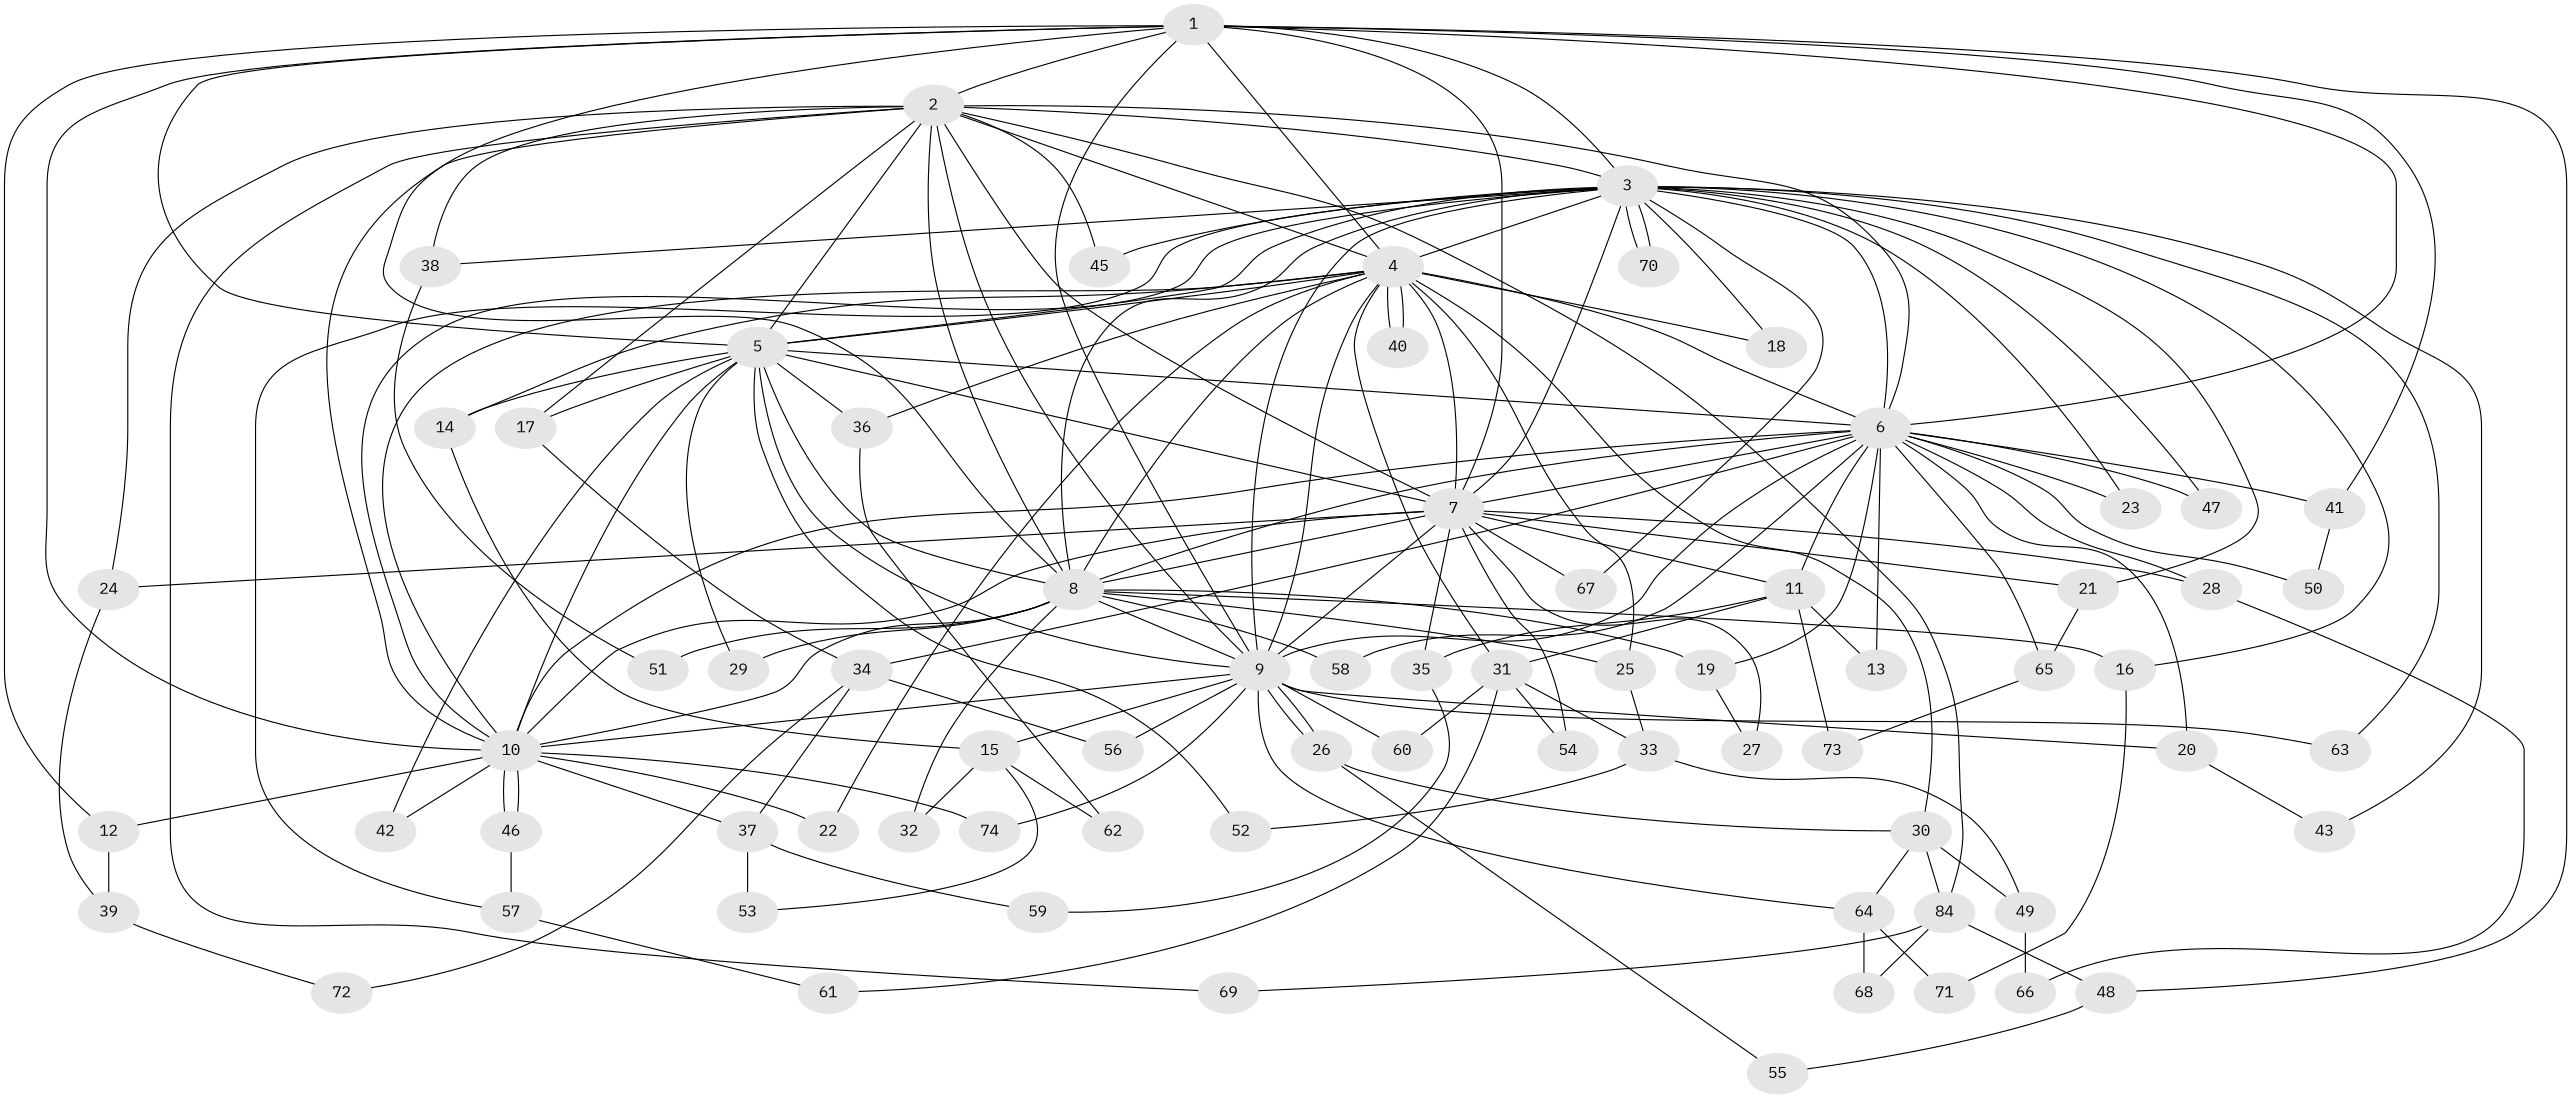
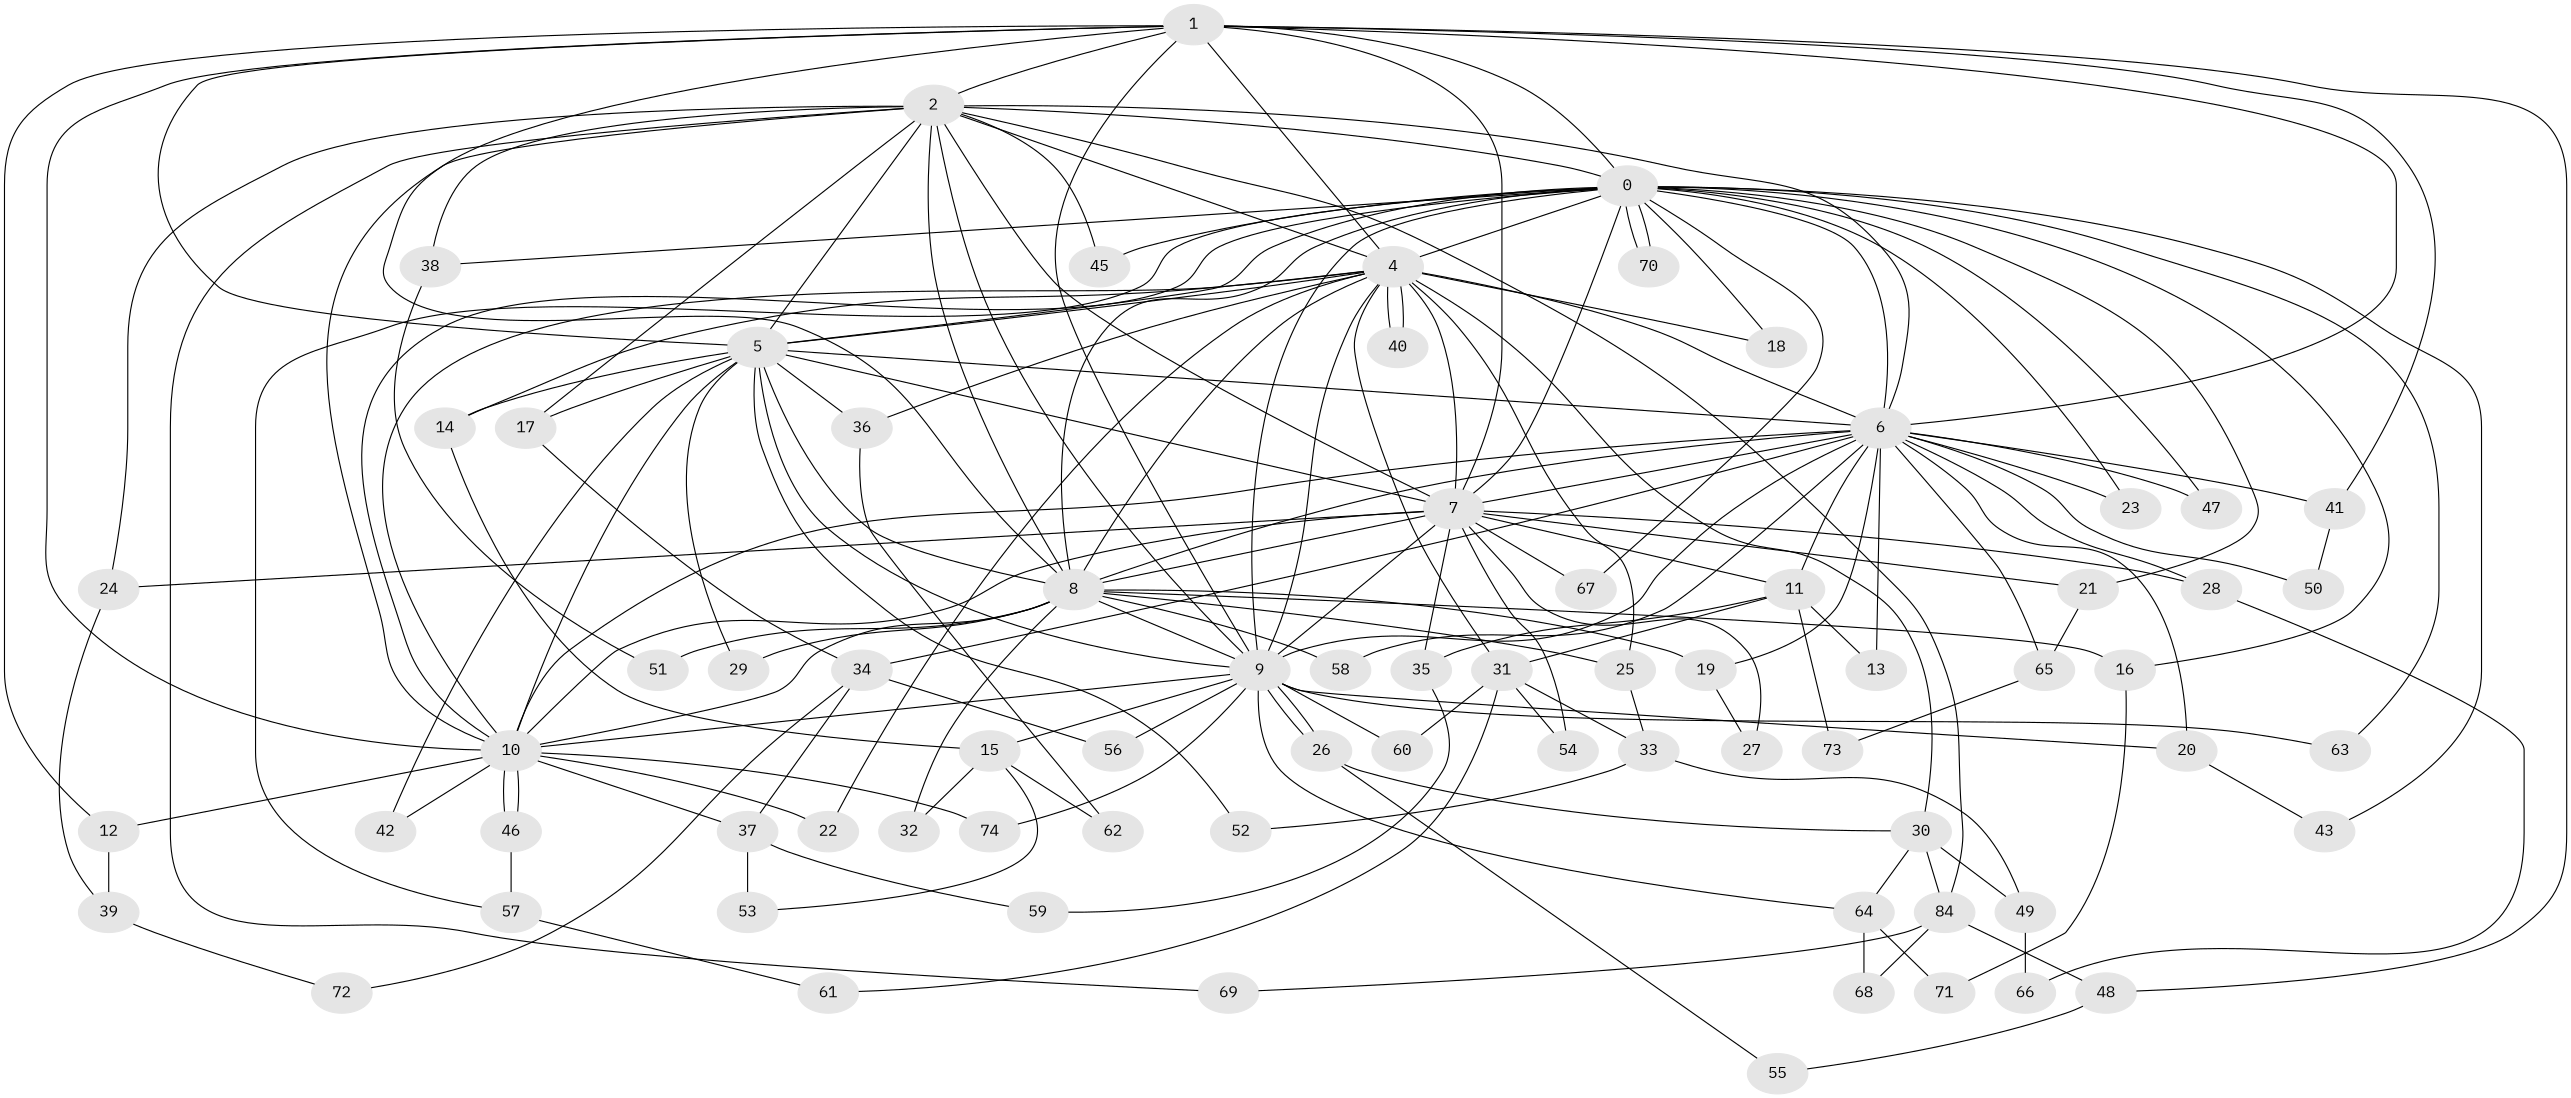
node "3": label "3" -> "0"
